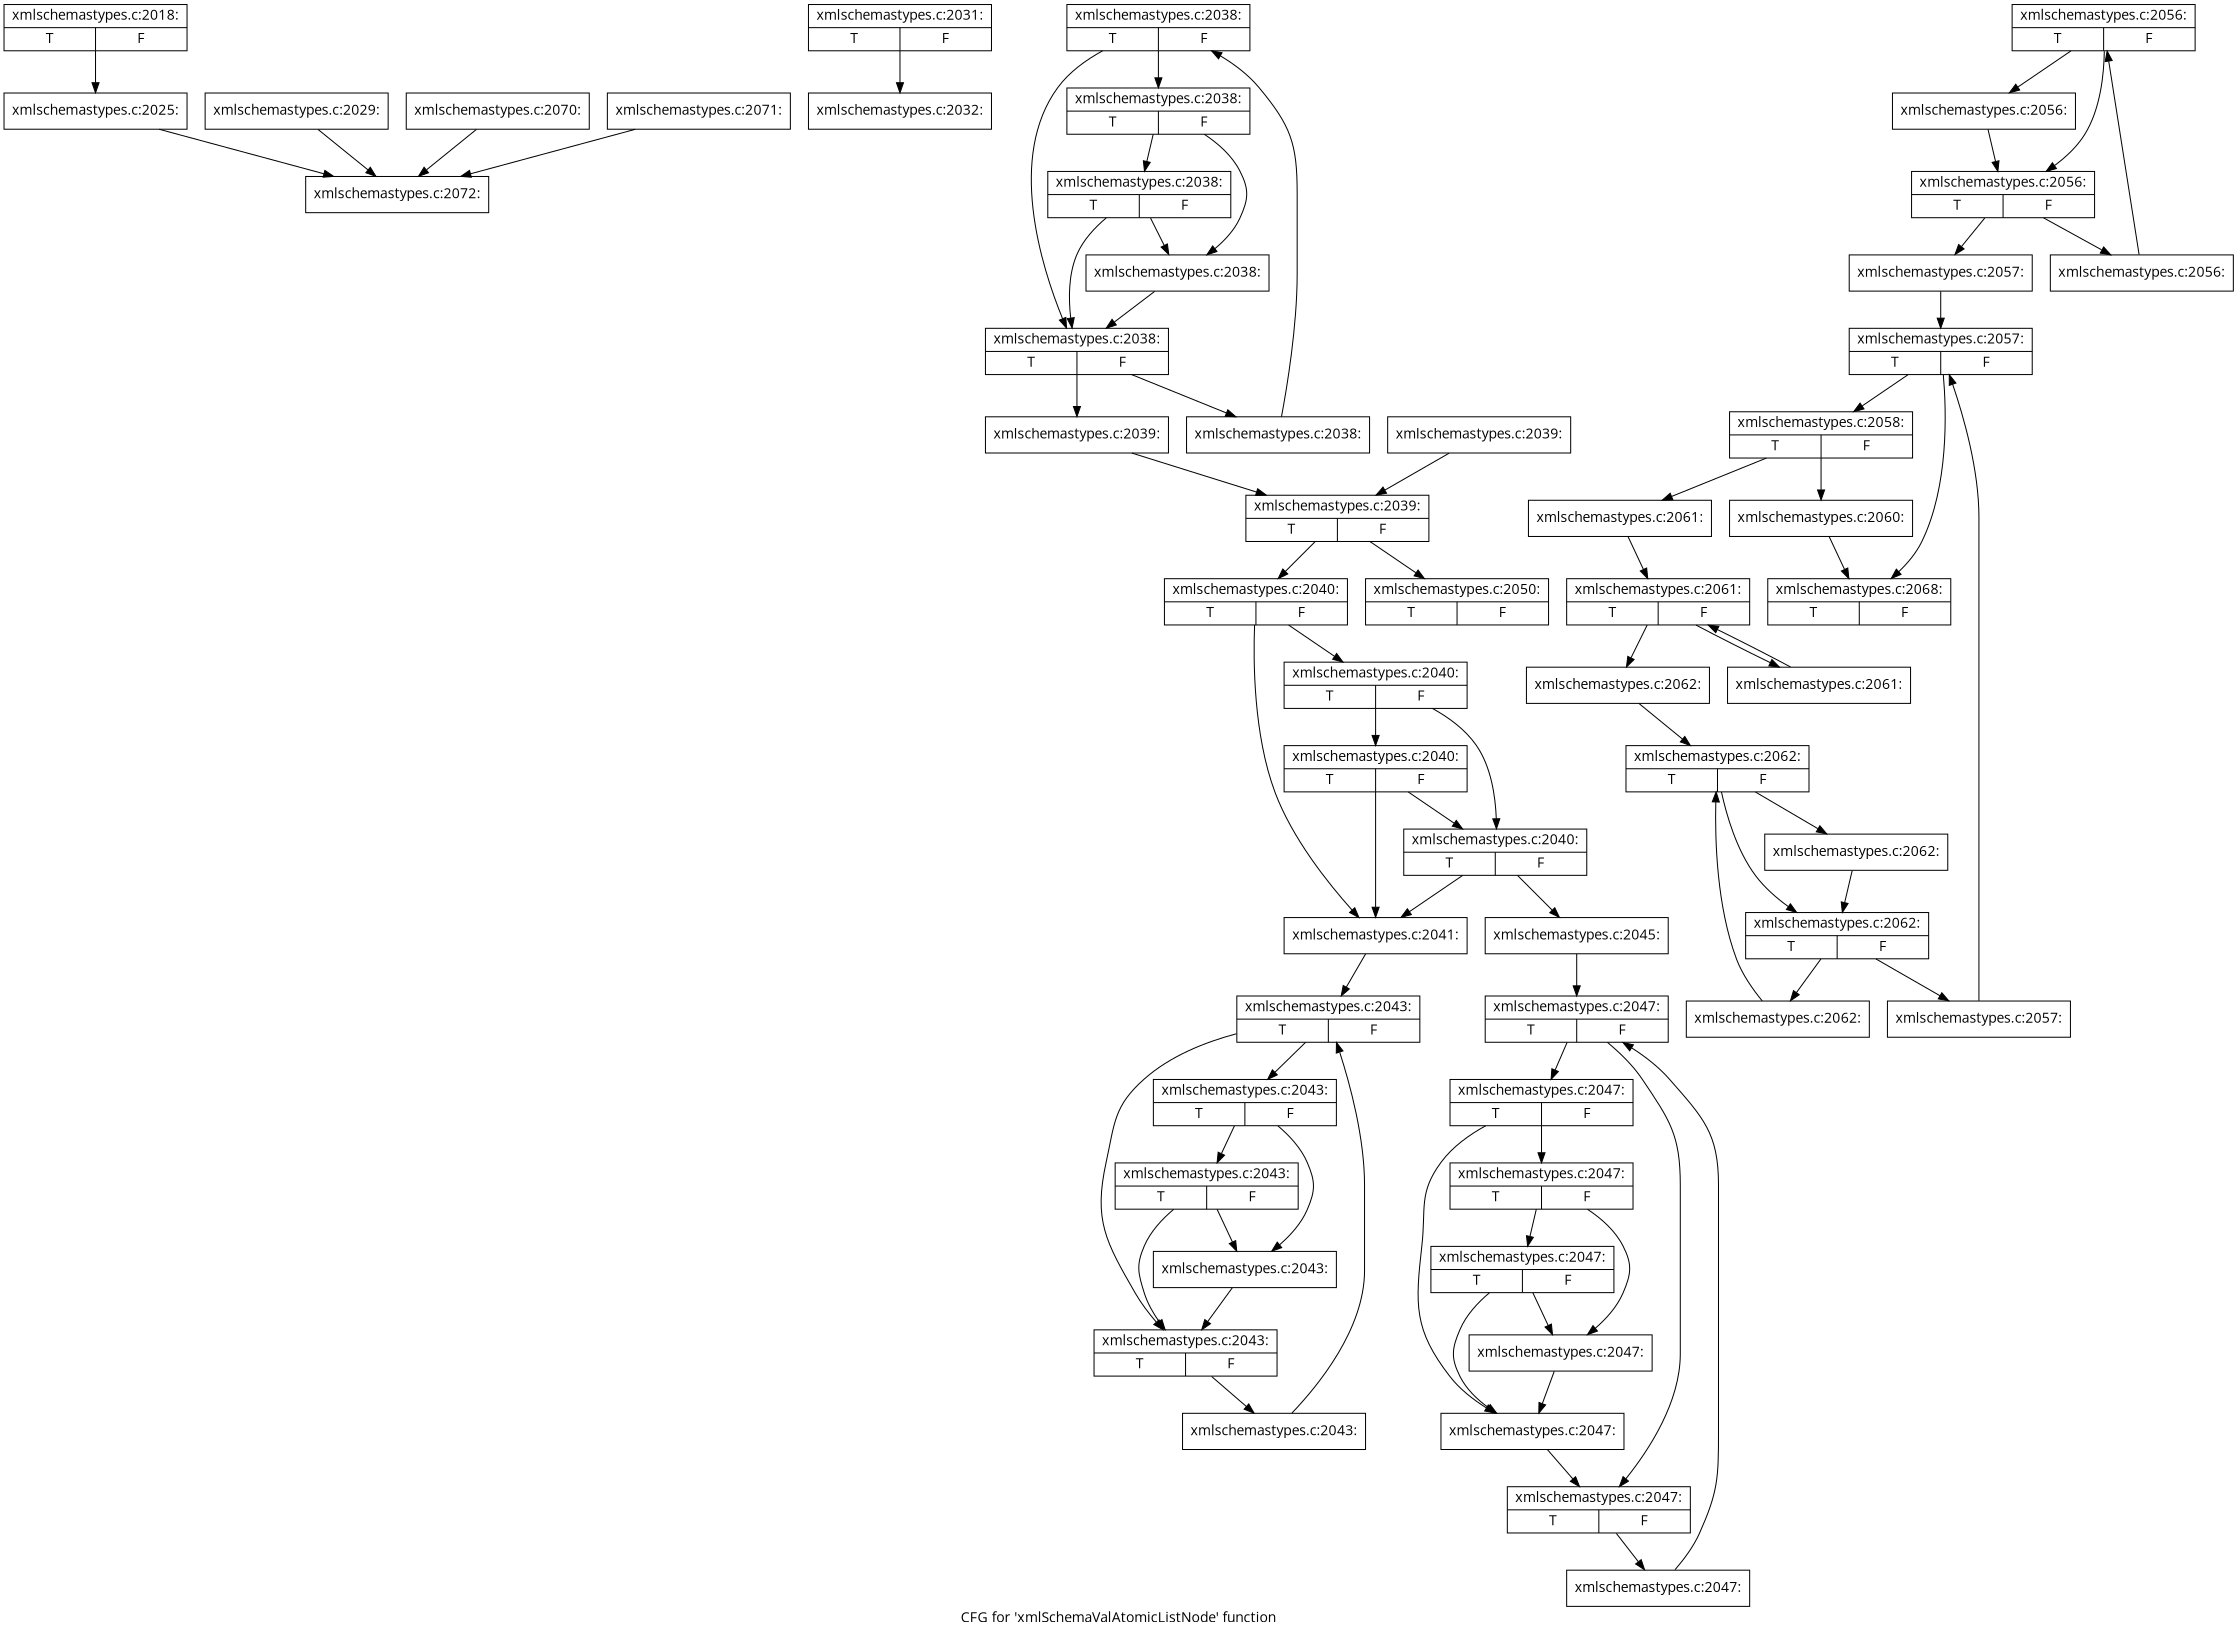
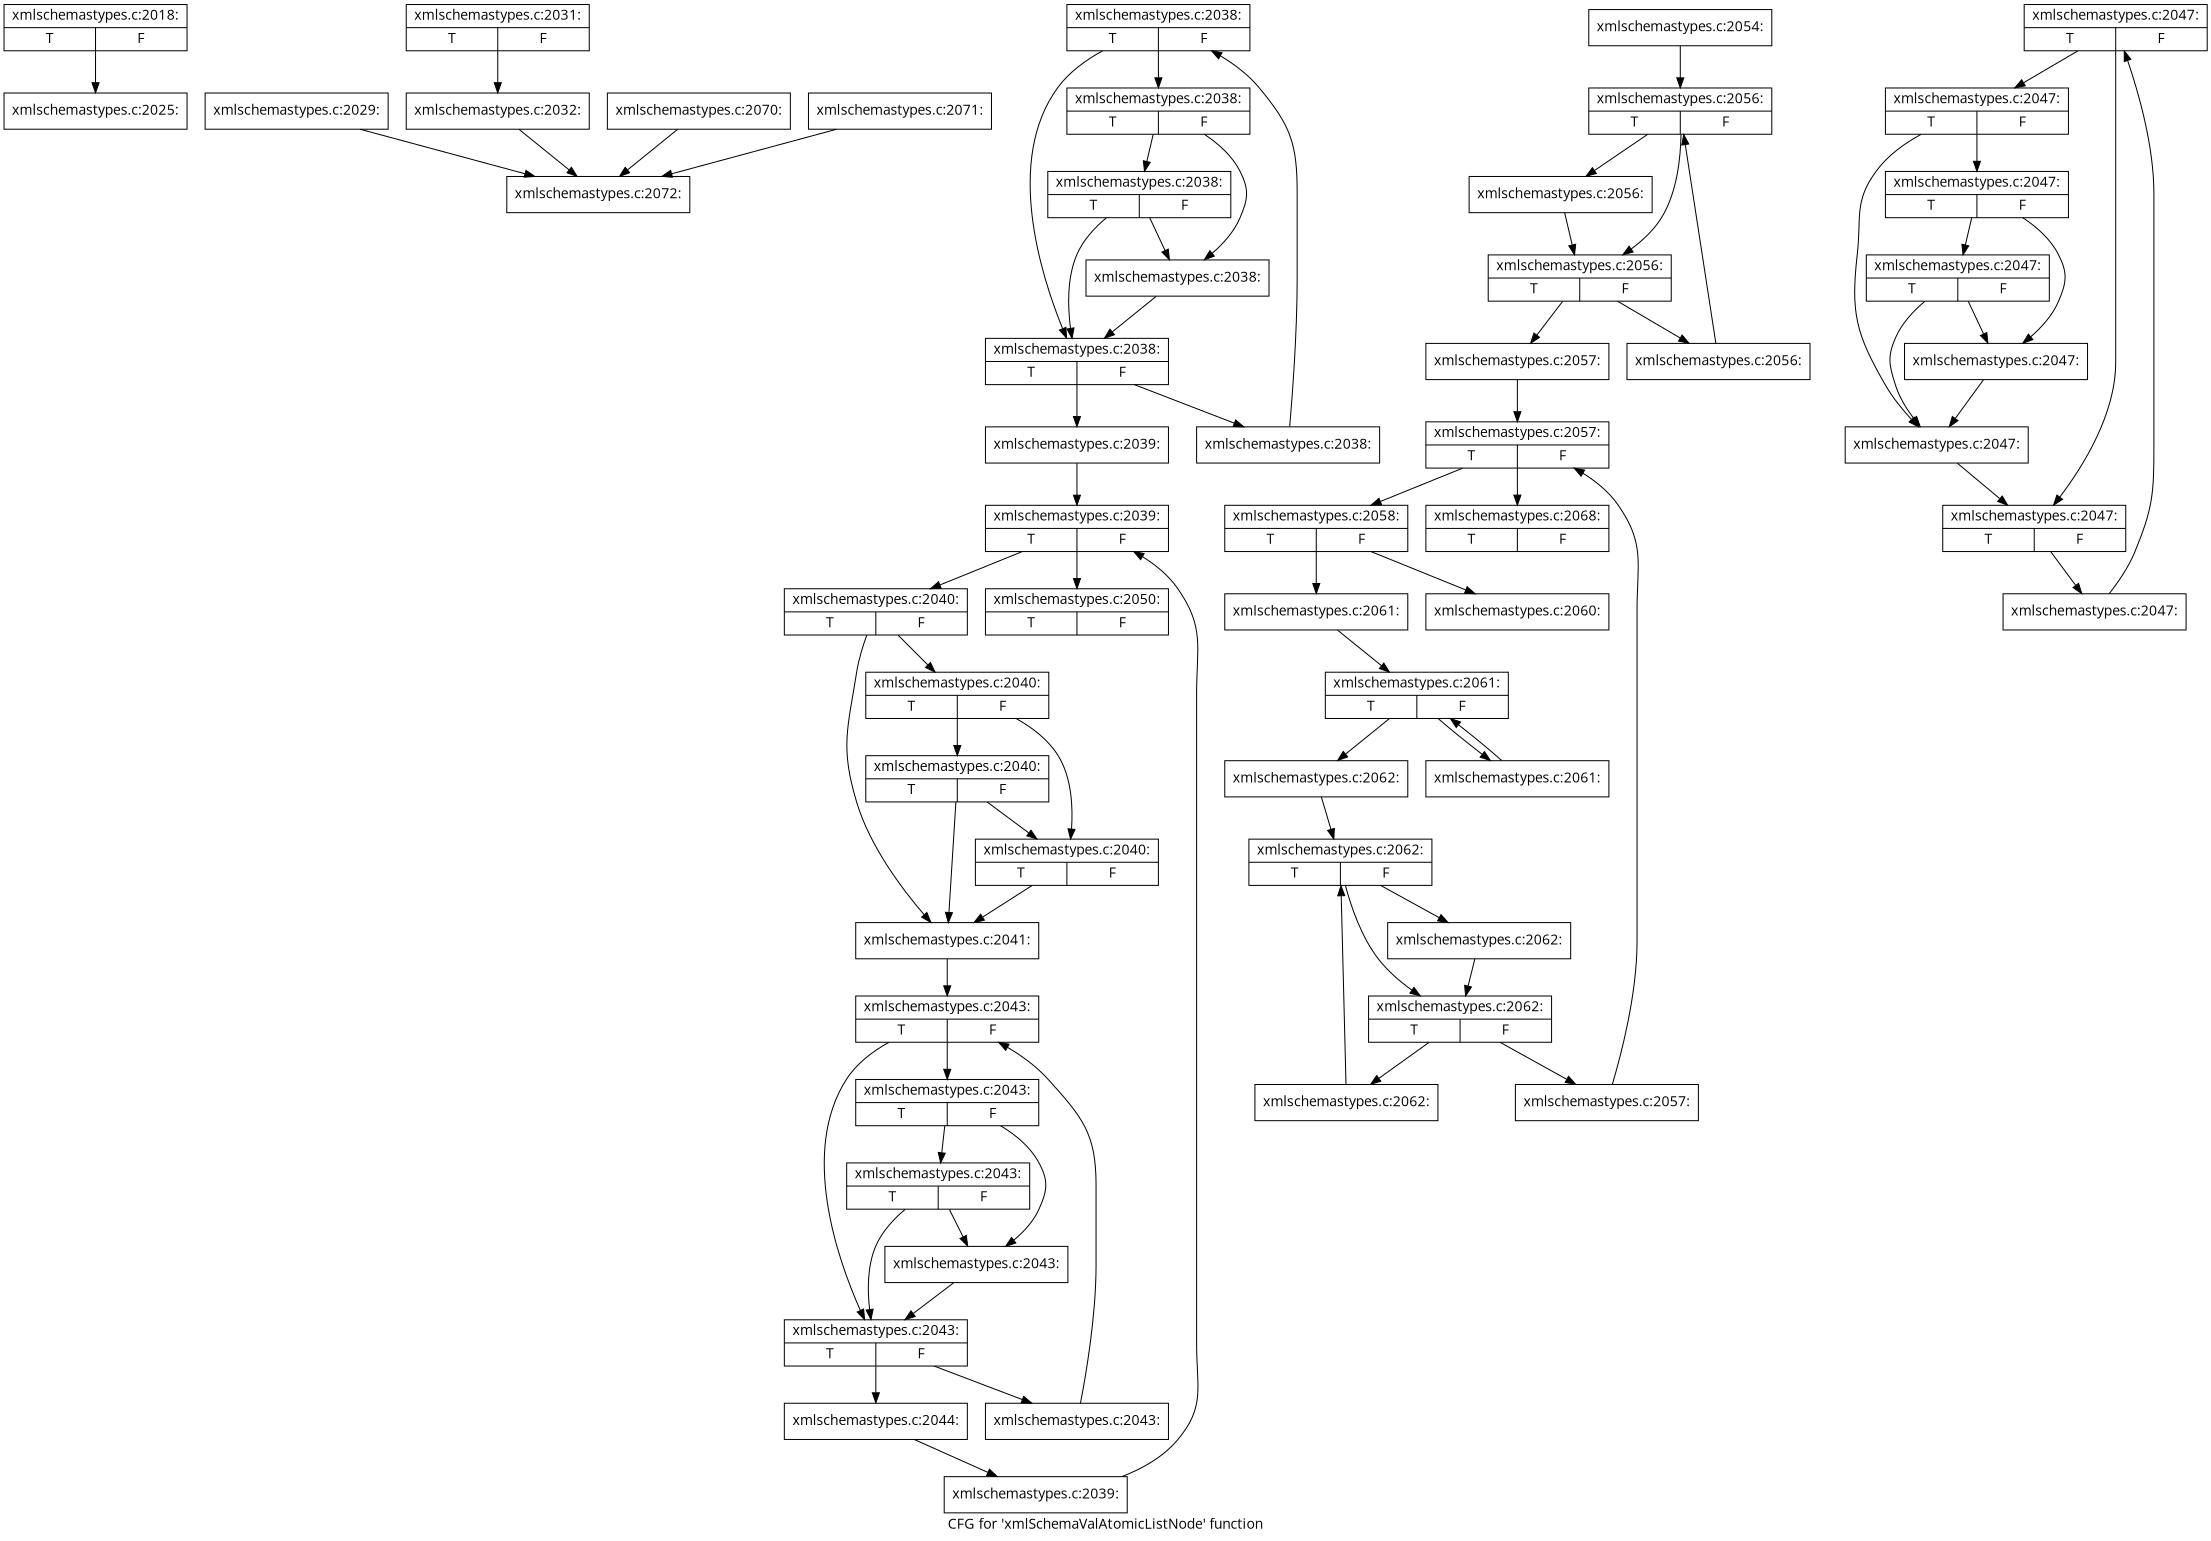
node "xmlschemastypes.c:2054:": added
edge "xmlschemastypes.c:2025:" -> "xmlschemastypes.c:2072:": now "xmlschemastypes.c:2032:" -> "xmlschemastypes.c:2072:"
edge "xmlschemastypes.c:2060:" -> "xmlschemastypes.c:2068:": removed
node "xmlschemastypes.c:2045:": removed
node "xmlschemastypes.c:2044:": added
